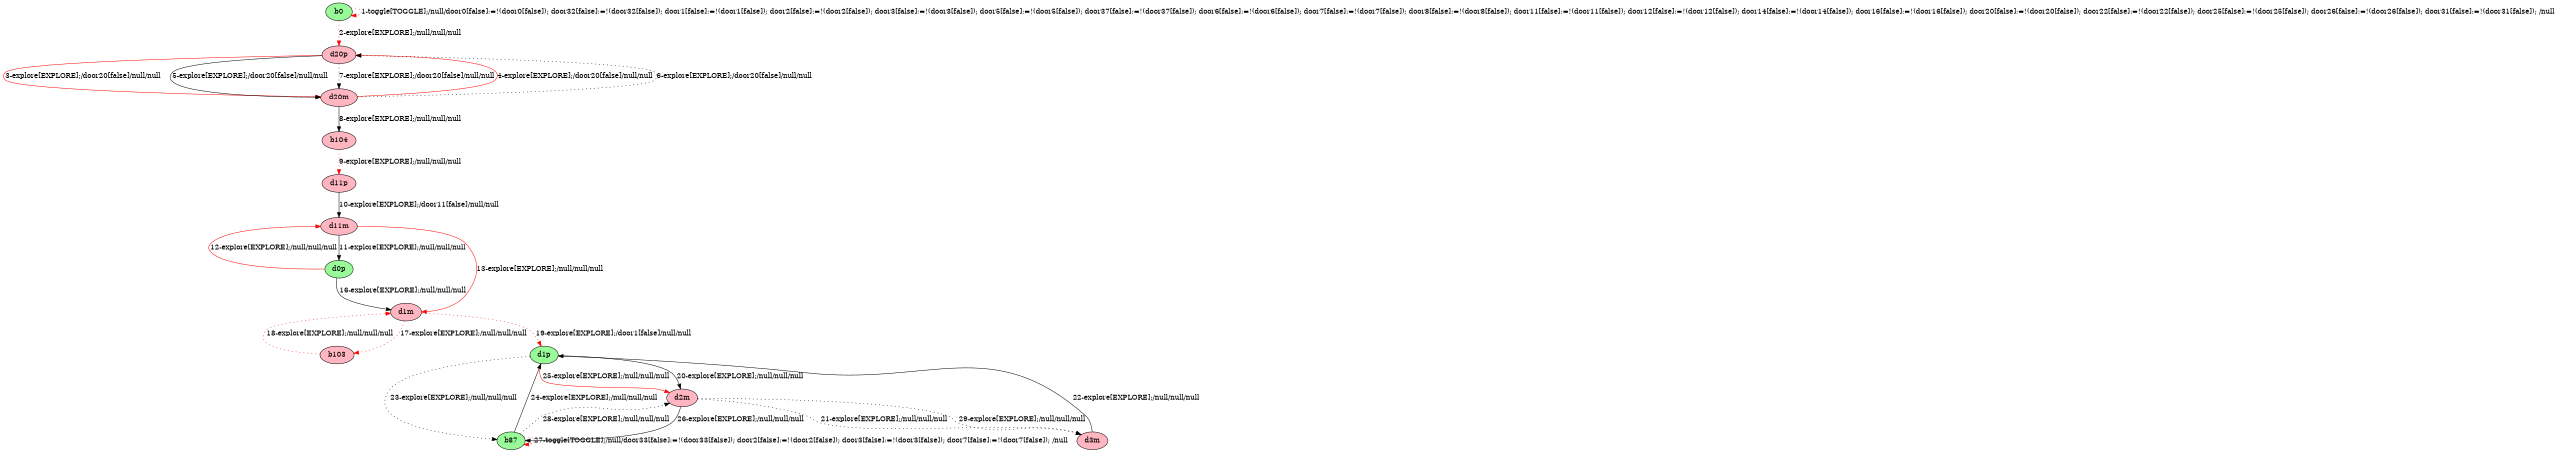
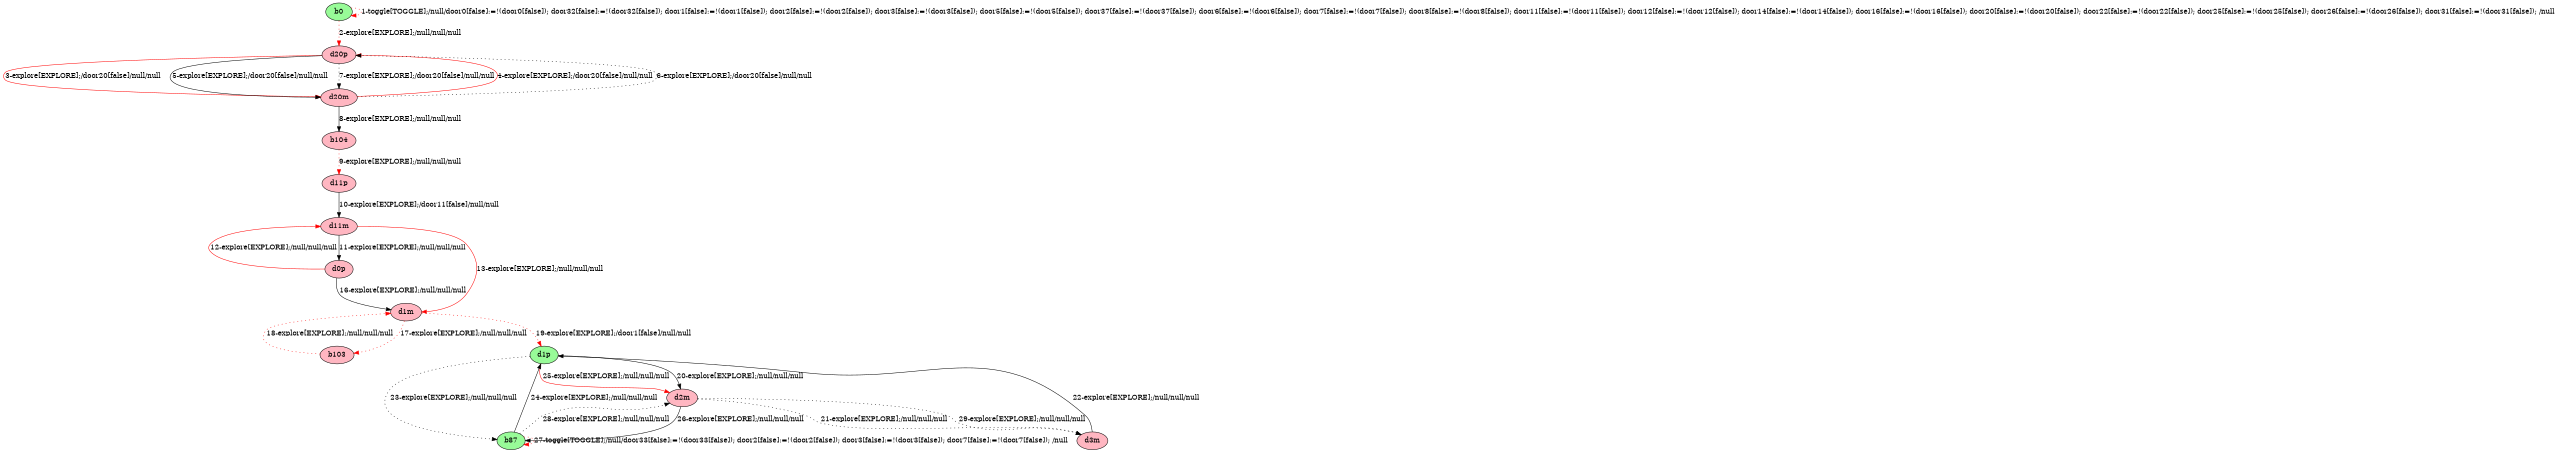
node "d0p": fillcolor palegreen -> lightpink
